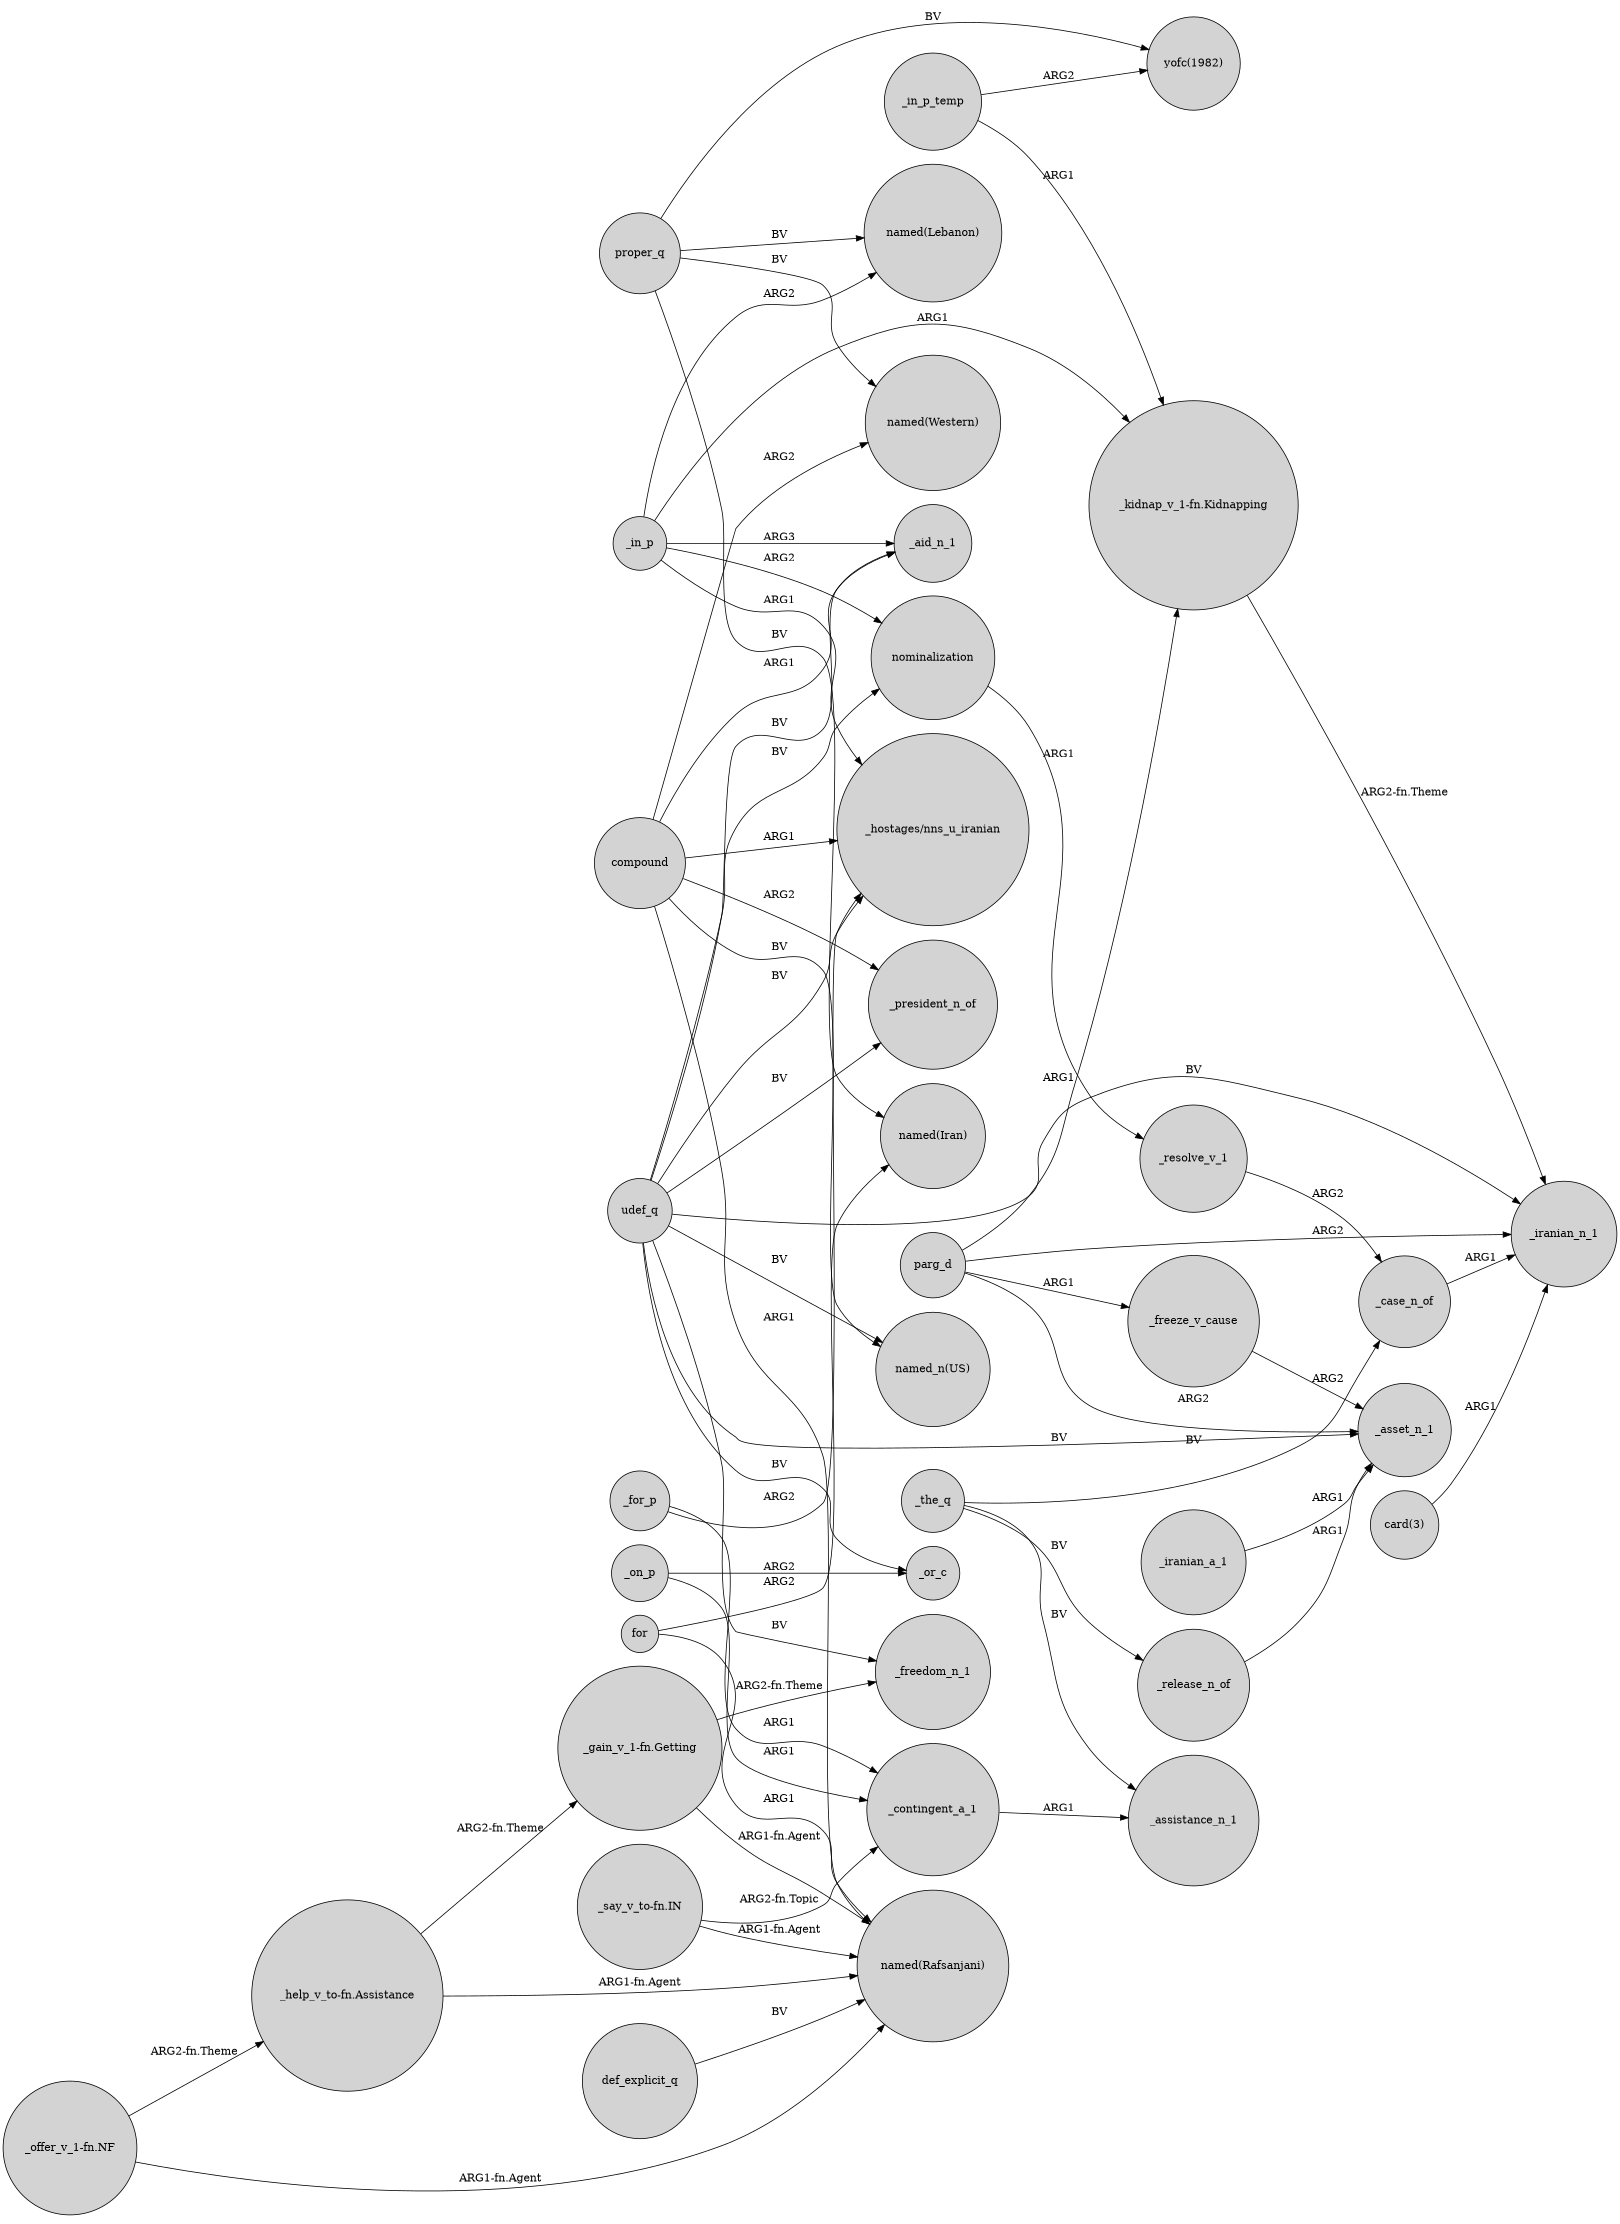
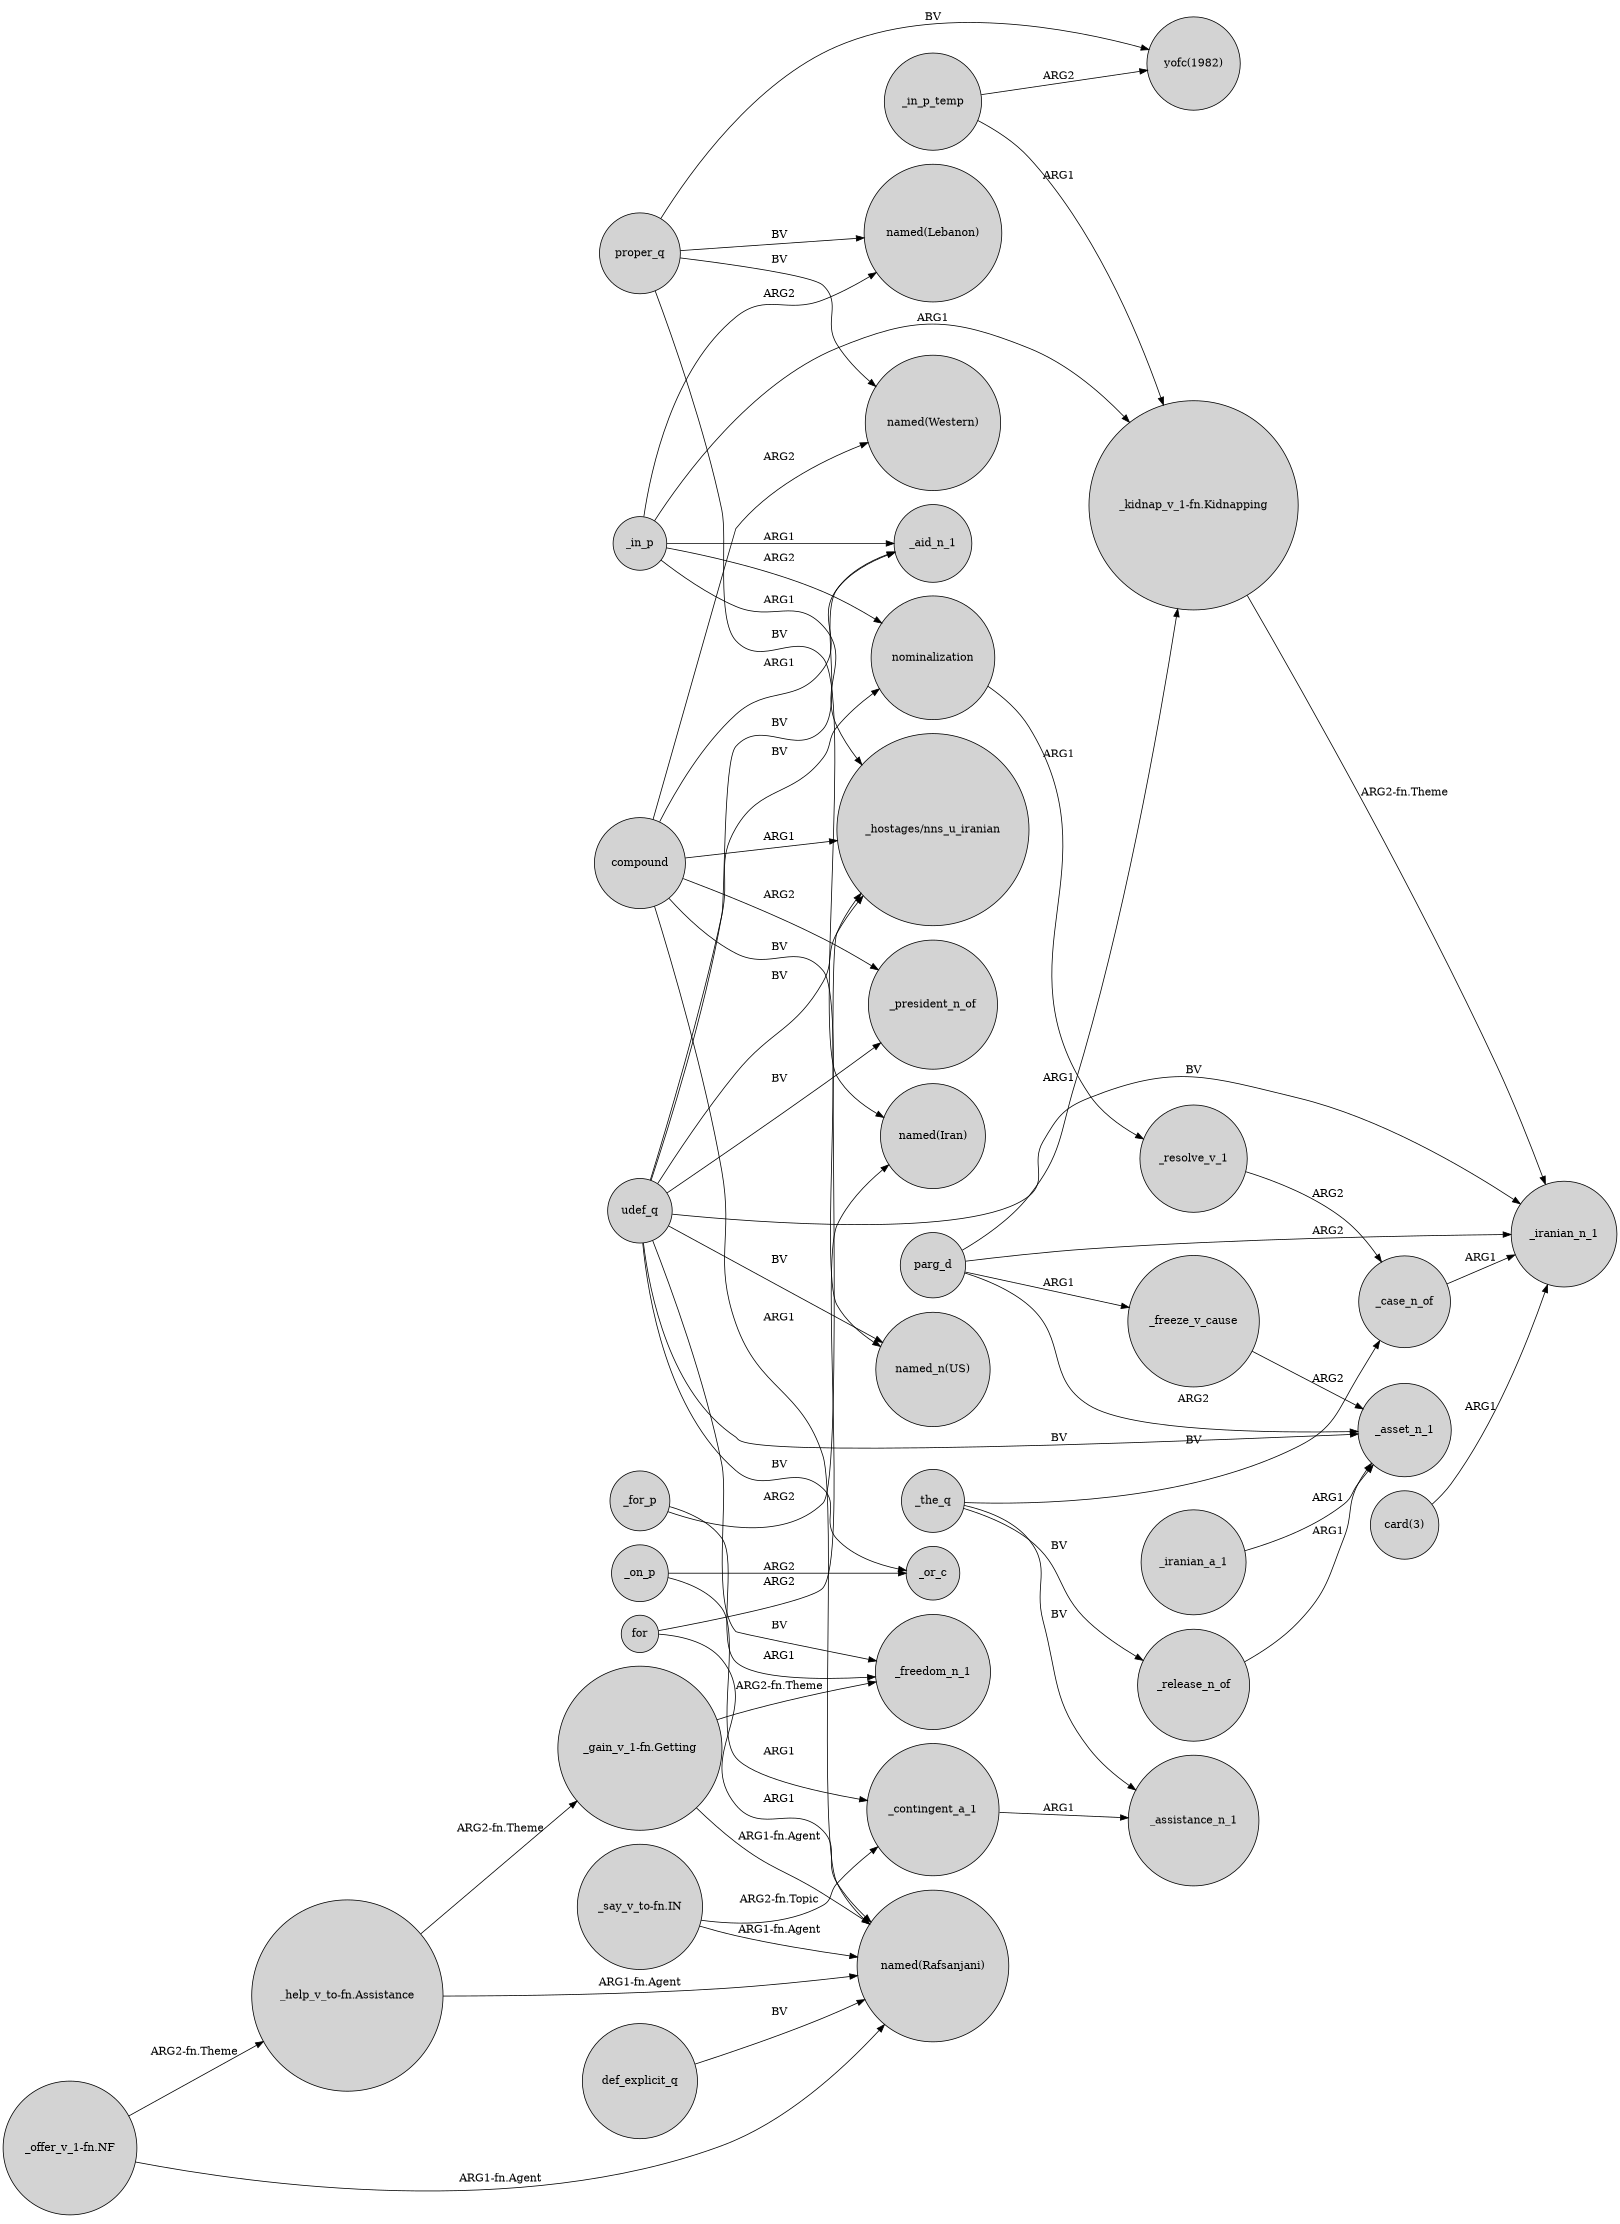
edge "_in_p" -> "_aid_n_1": label "ARG3" -> "ARG1"
edge "_for_p" -> "_contingent_a_1": now "_for_p" -> "_freedom_n_1"
